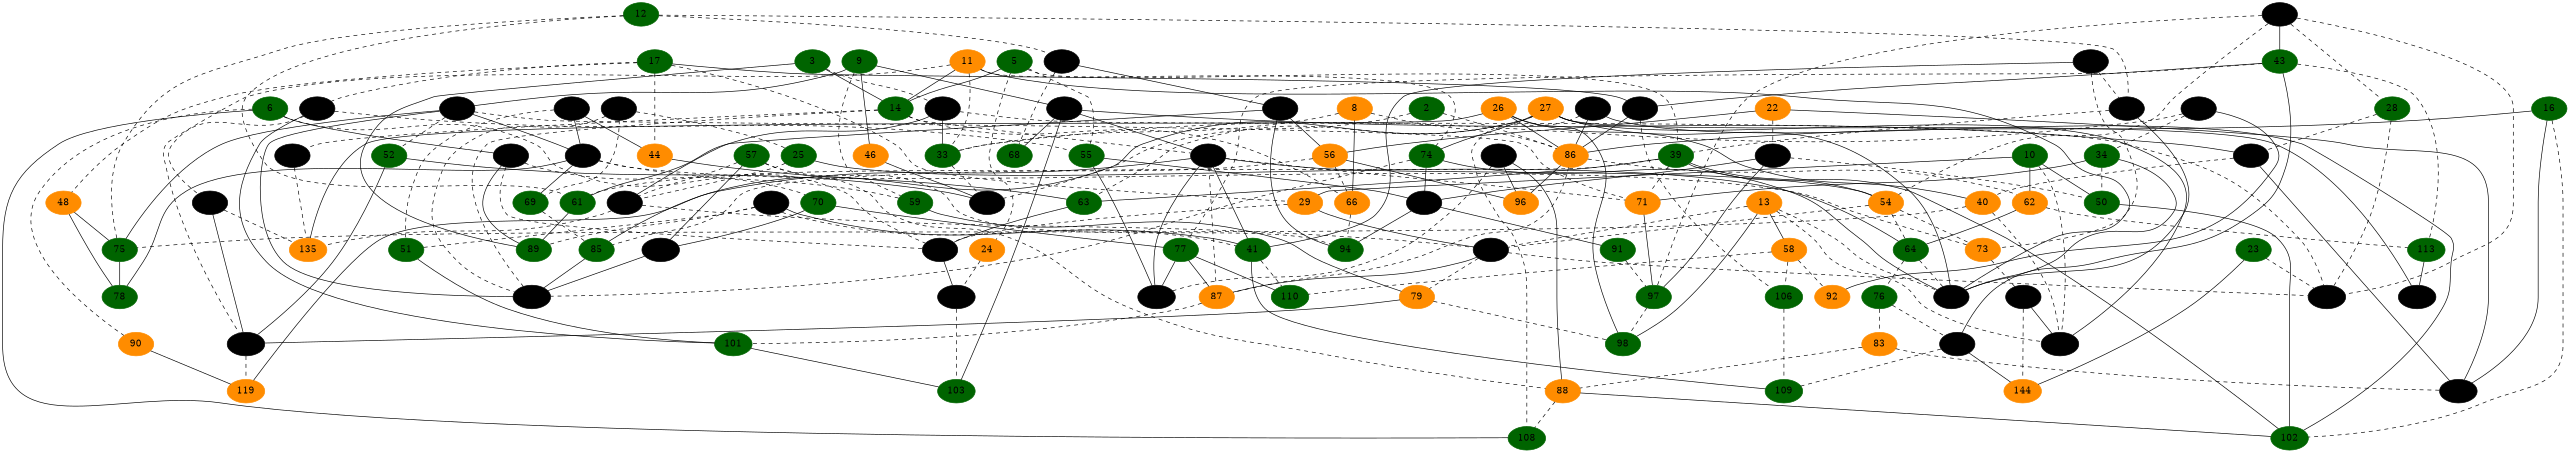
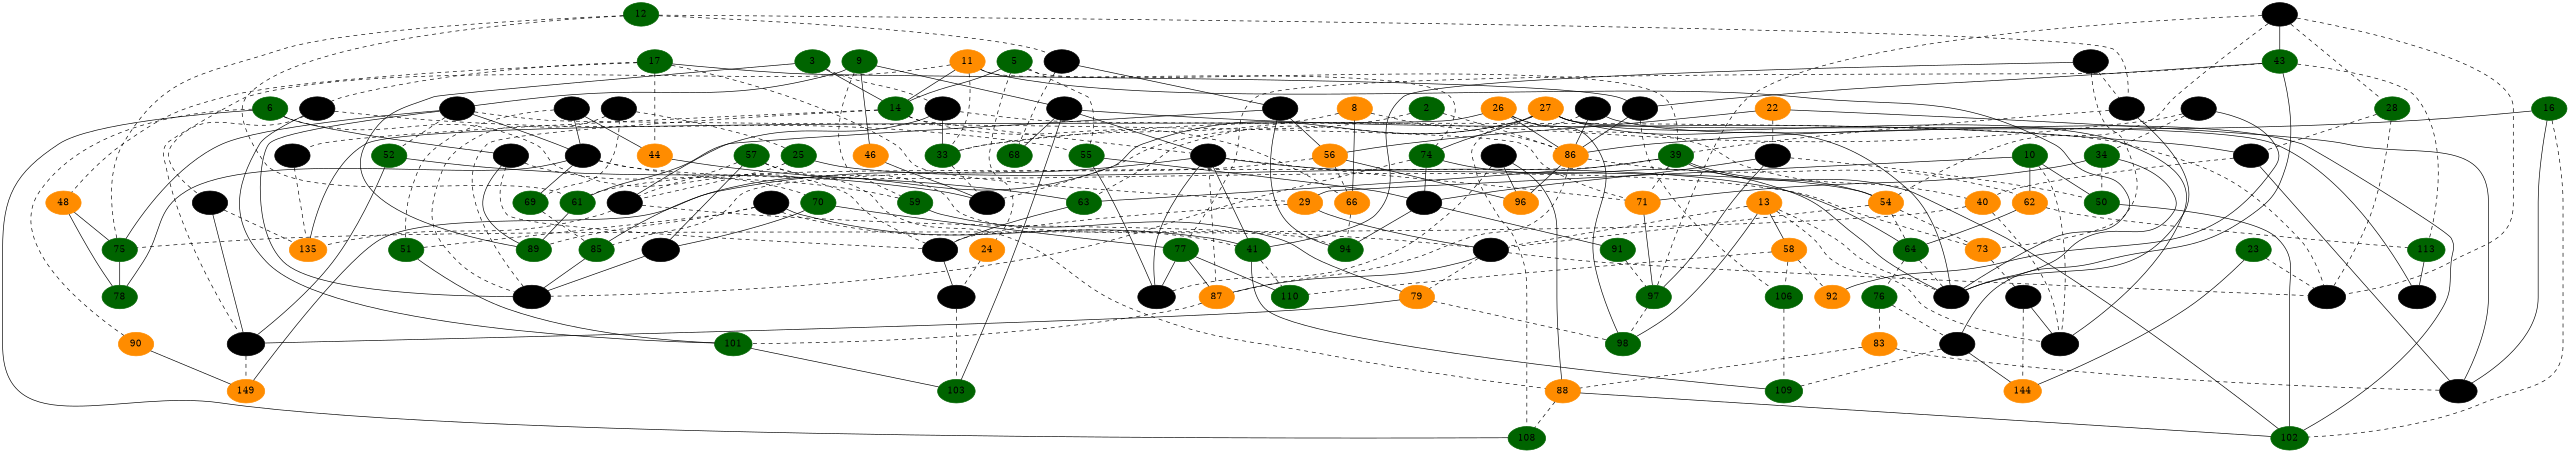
edge "26" -- "40": style solid -> dashed
node "119": label "119" -> "149"
